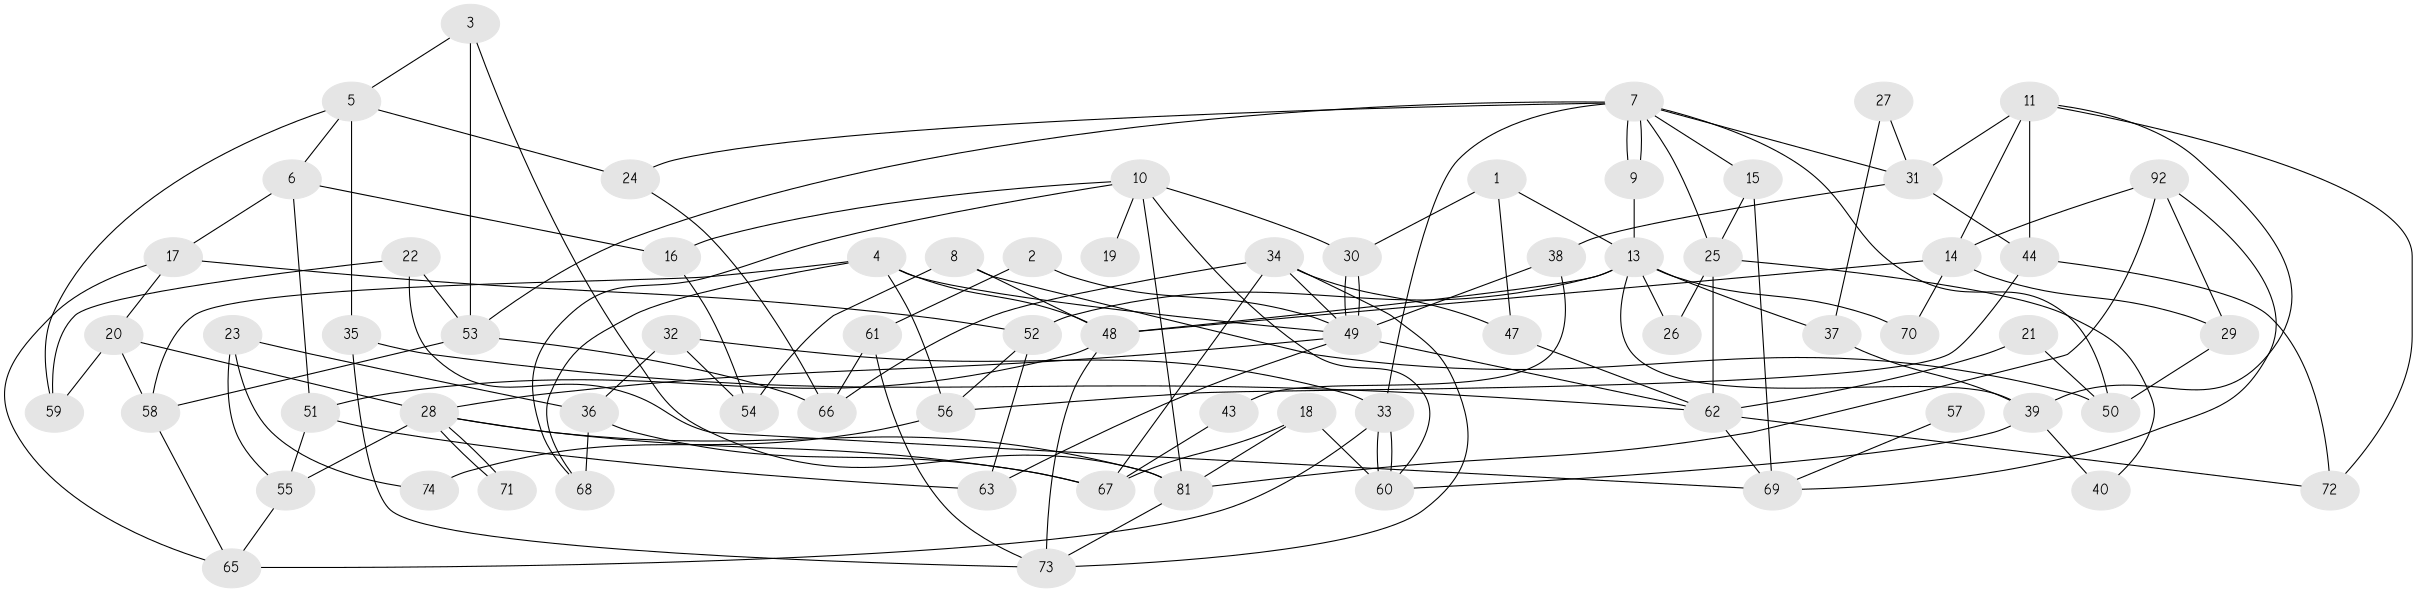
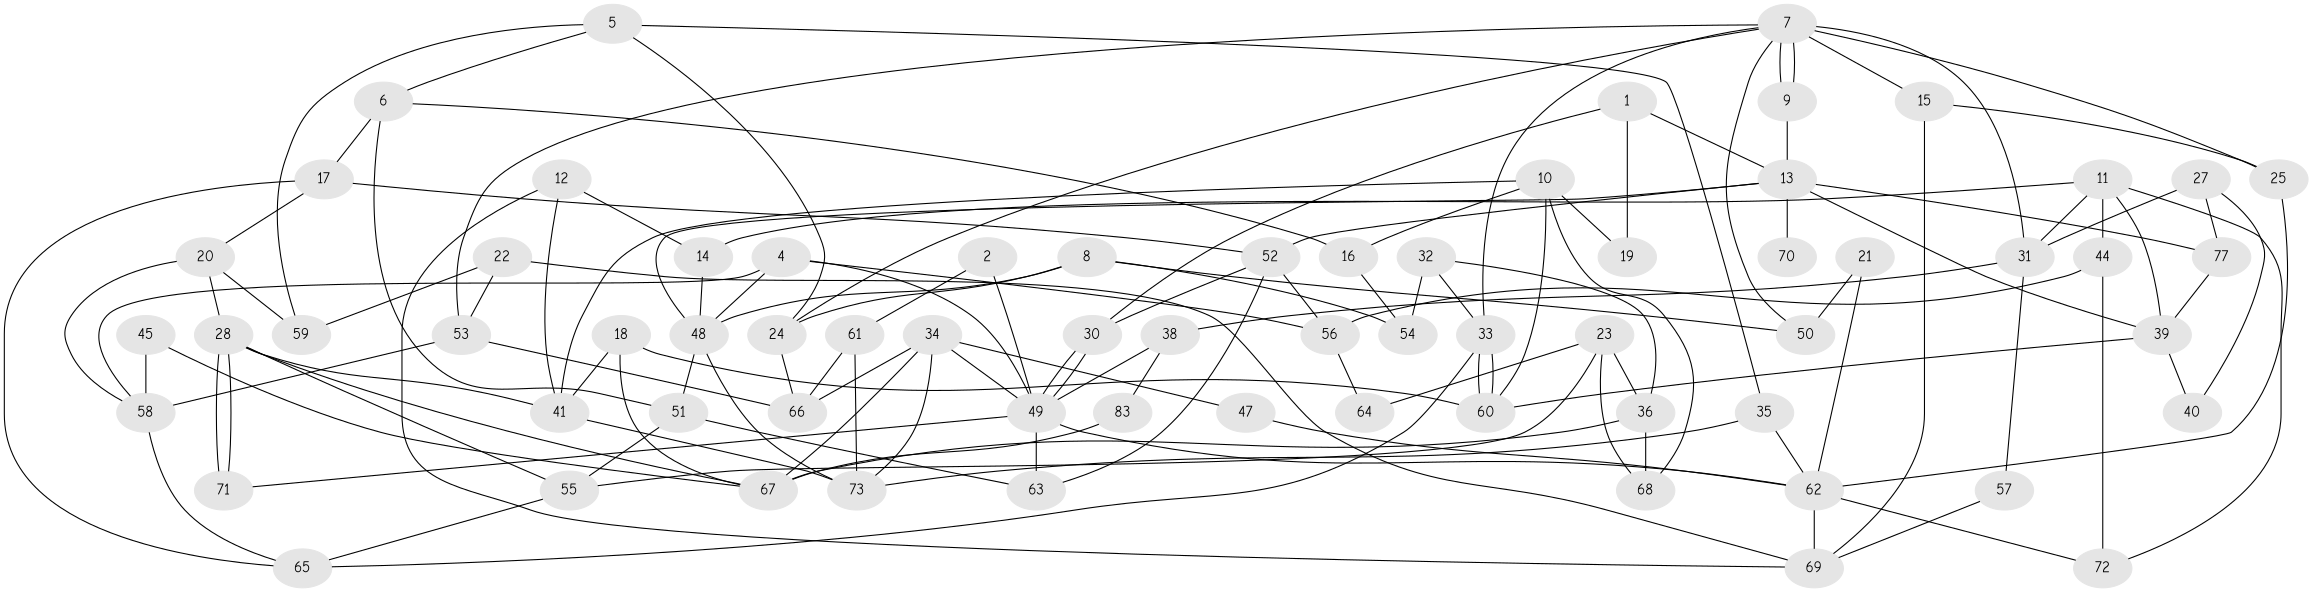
node "3": removed
node "92": label "92" -> "12"
edge "10" -- "30": now "52" -- "30"
edge "31" -- "44": now "31" -- "57"
edge "1" -- "47": now "1" -- "19"
edge "14" -- "70": removed
edge "8" -- "24": added
edge "25" -- "40": now "27" -- "40"
edge "4" -- "68": now "23" -- "68"
node "45": added
node "26": removed
node "37": label "37" -> "77"
node "29": removed
edge "49" -- "28": now "49" -- "71"
node "43": label "43" -> "83"
node "74": label "74" -> "64"
node "81": label "81" -> "41"
